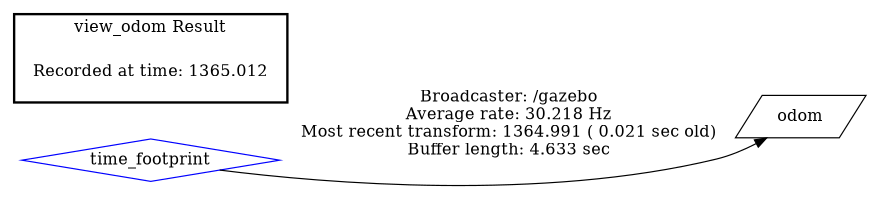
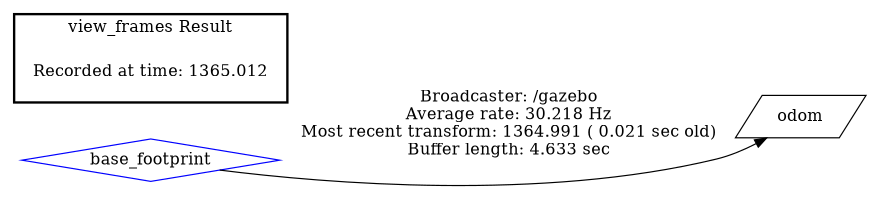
cluster "view_odom Result": label "view_odom Result" -> "view_frames Result"
node "time_footprint": label "time_footprint" -> "base_footprint"
